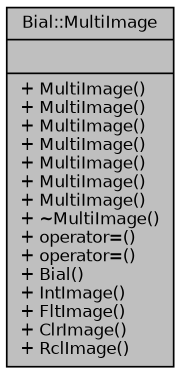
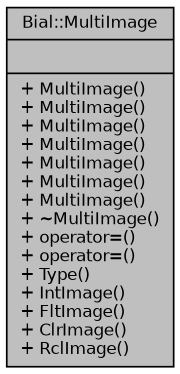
node "Bial::MultiImage": text "+ Bial()" -> "+ Type()"
